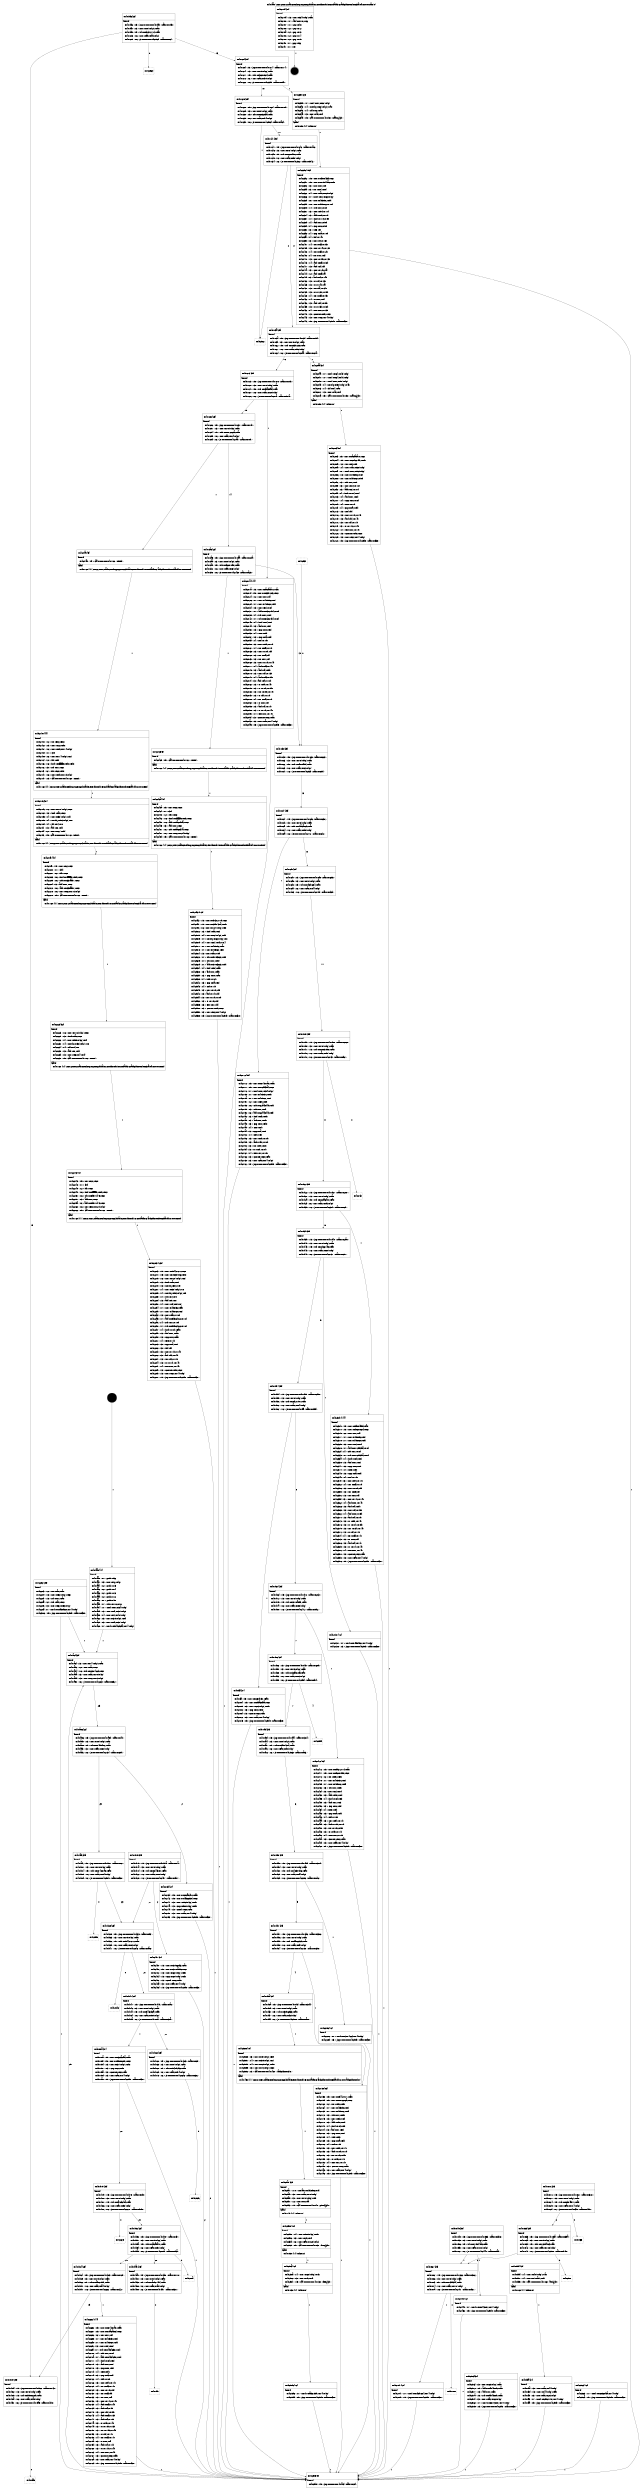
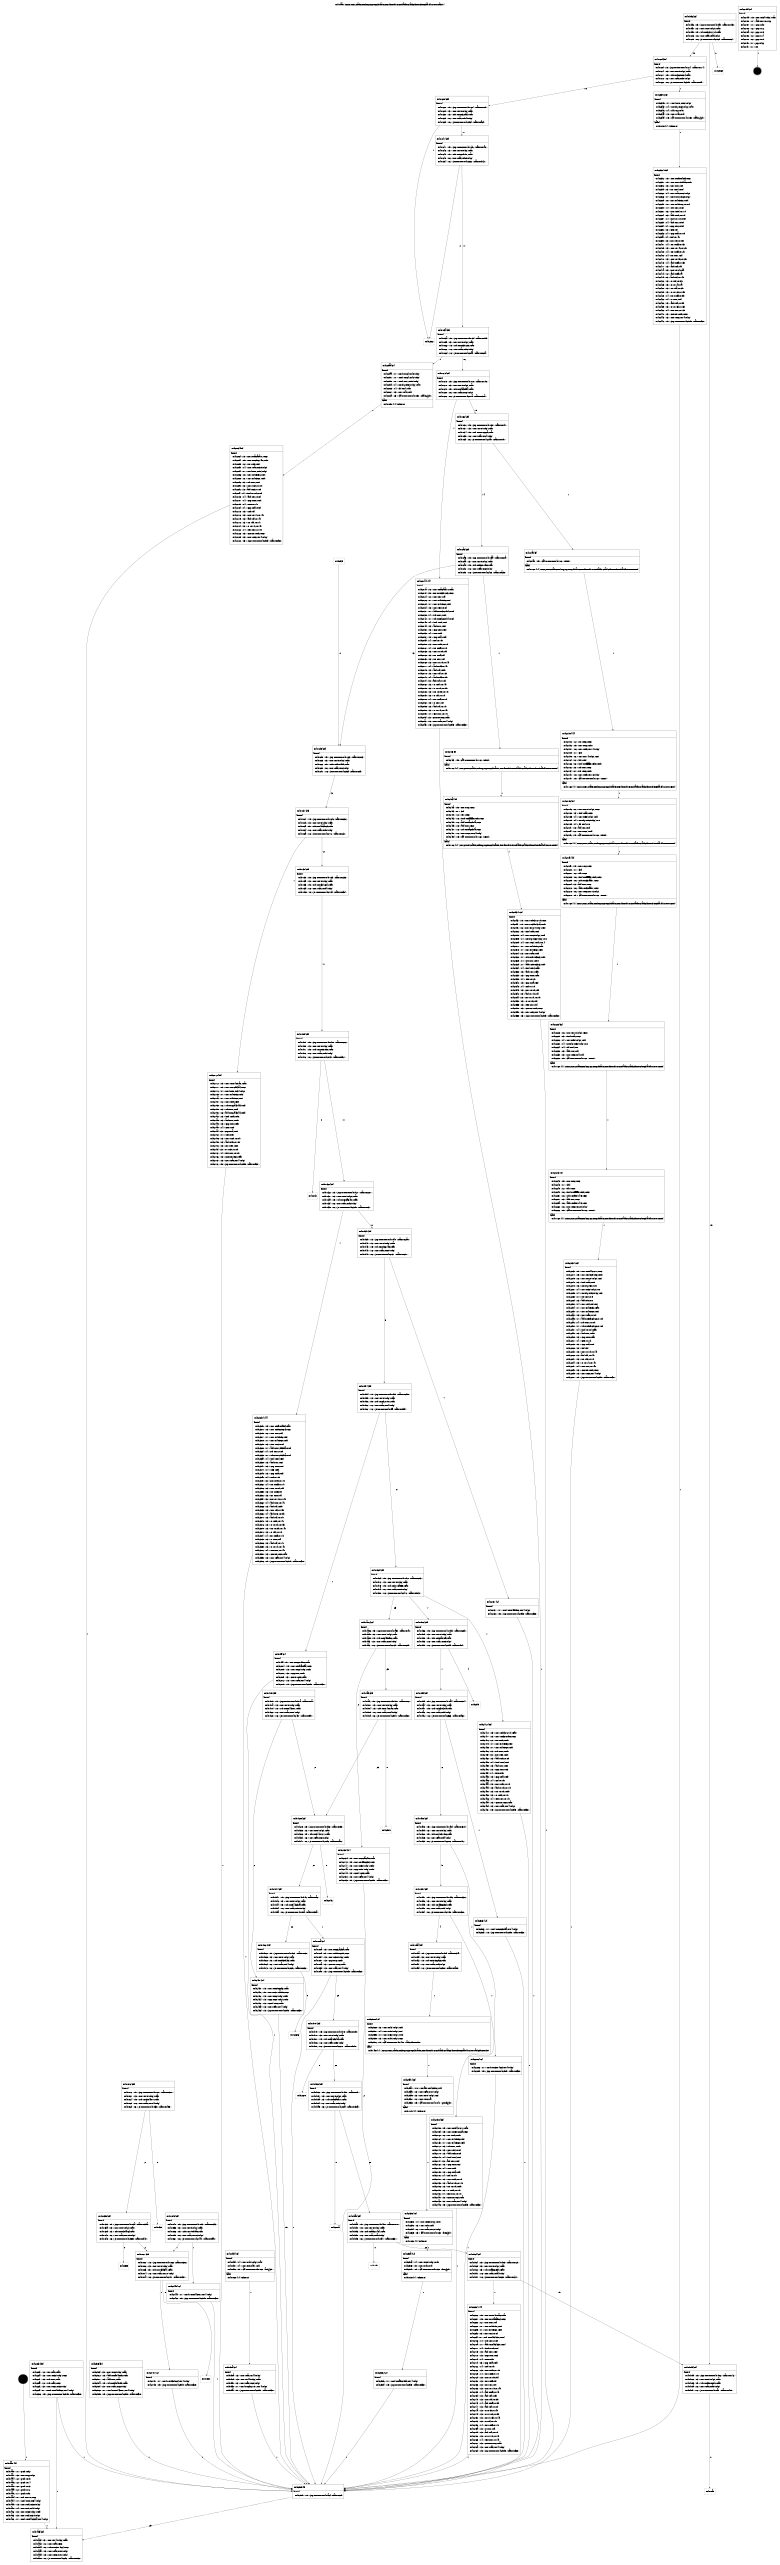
edge "0x401acf [23]" -> "0x401ae6 [22]": now "0x401d6d [25]" -> "0x401ae6 [22]"
edge "0x401d9f [25]" -> "0x402563 [12]": added, label "1"
edge "0x402457 [27]" -> "0x4029de [5]": label " 2" -> " 15"
edge "0x401b92 [25]" -> "0x401bc4 [25]": now "0x401bab [25]" -> "0x401bc4 [25]"
